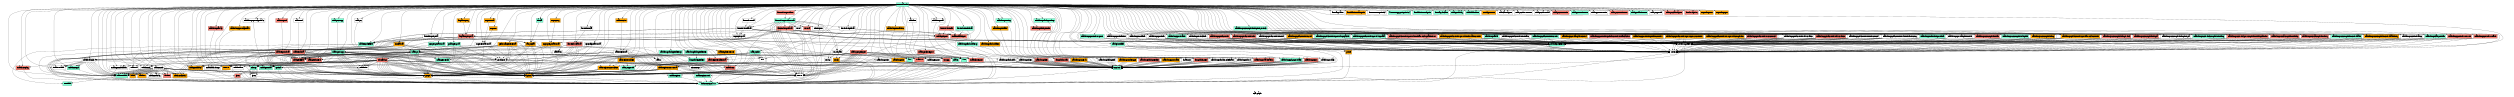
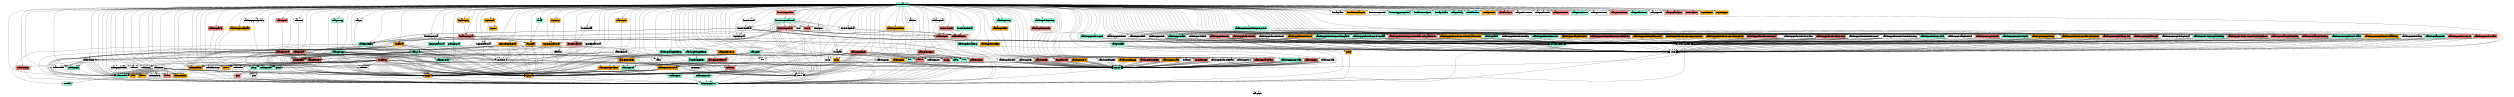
node "mad_class_agent": fillcolor white -> salmon
